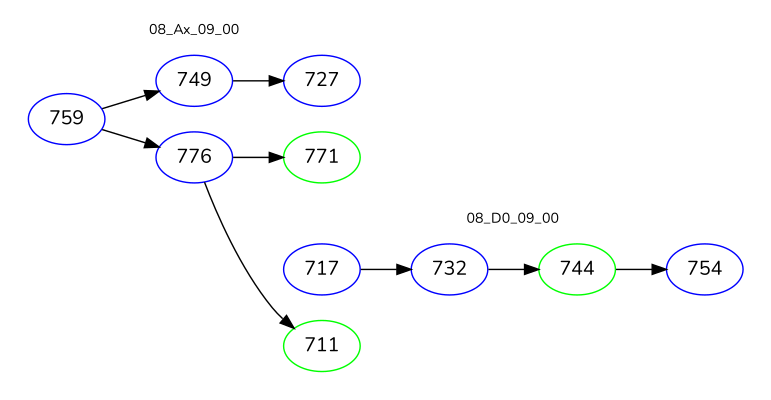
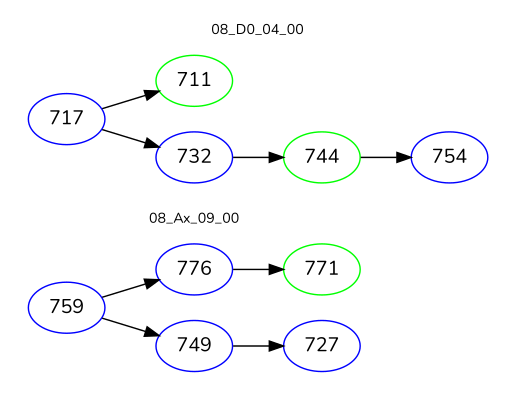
cluster "08_D0_09_00": label "08_D0_09_00" -> "08_D0_04_00"
edge "776" -> "711": now "717" -> "711"
